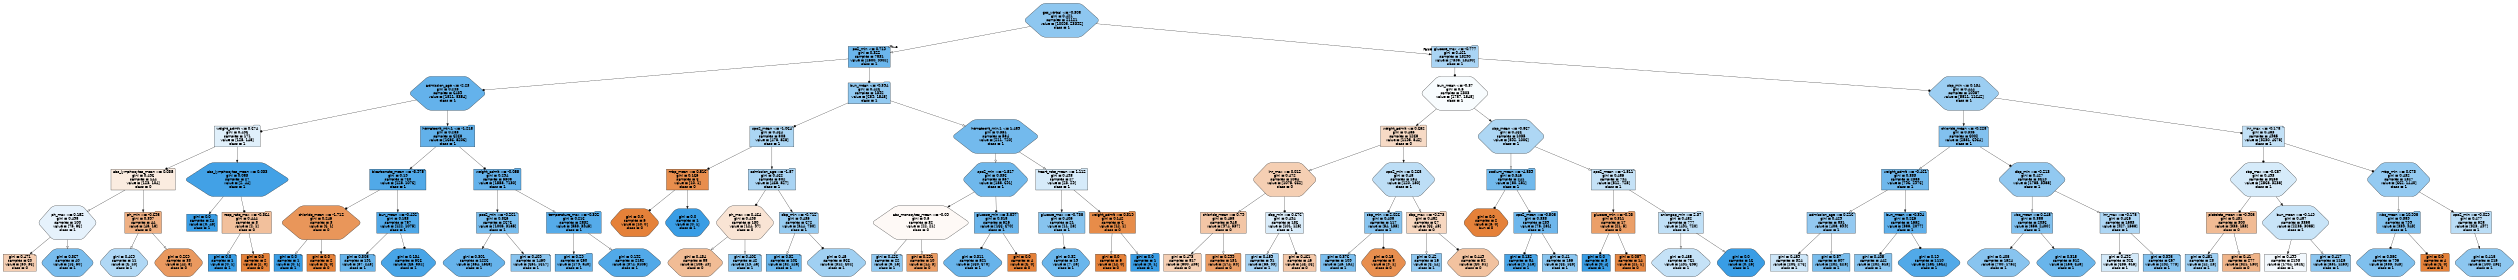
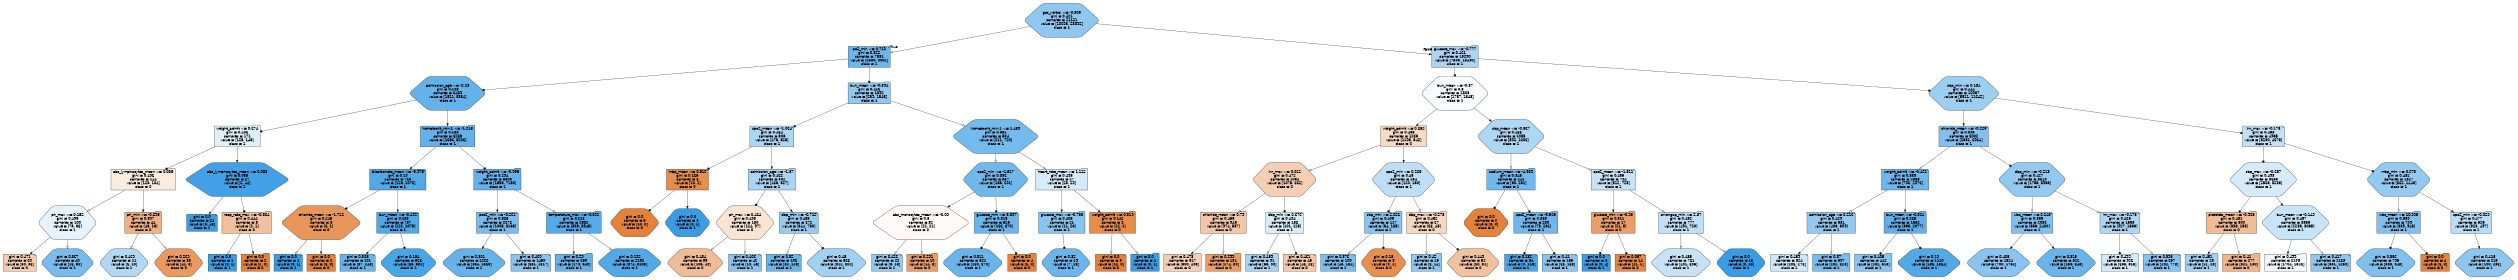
node "gini = 0.0 samples = 2 value = [5, 0] bun = 0": label "gini = 0.0 samples = 2 value = [5, 0] bun = 0" -> "gini = 0.0 samples = 2 value = [5, 0] class = 0"
